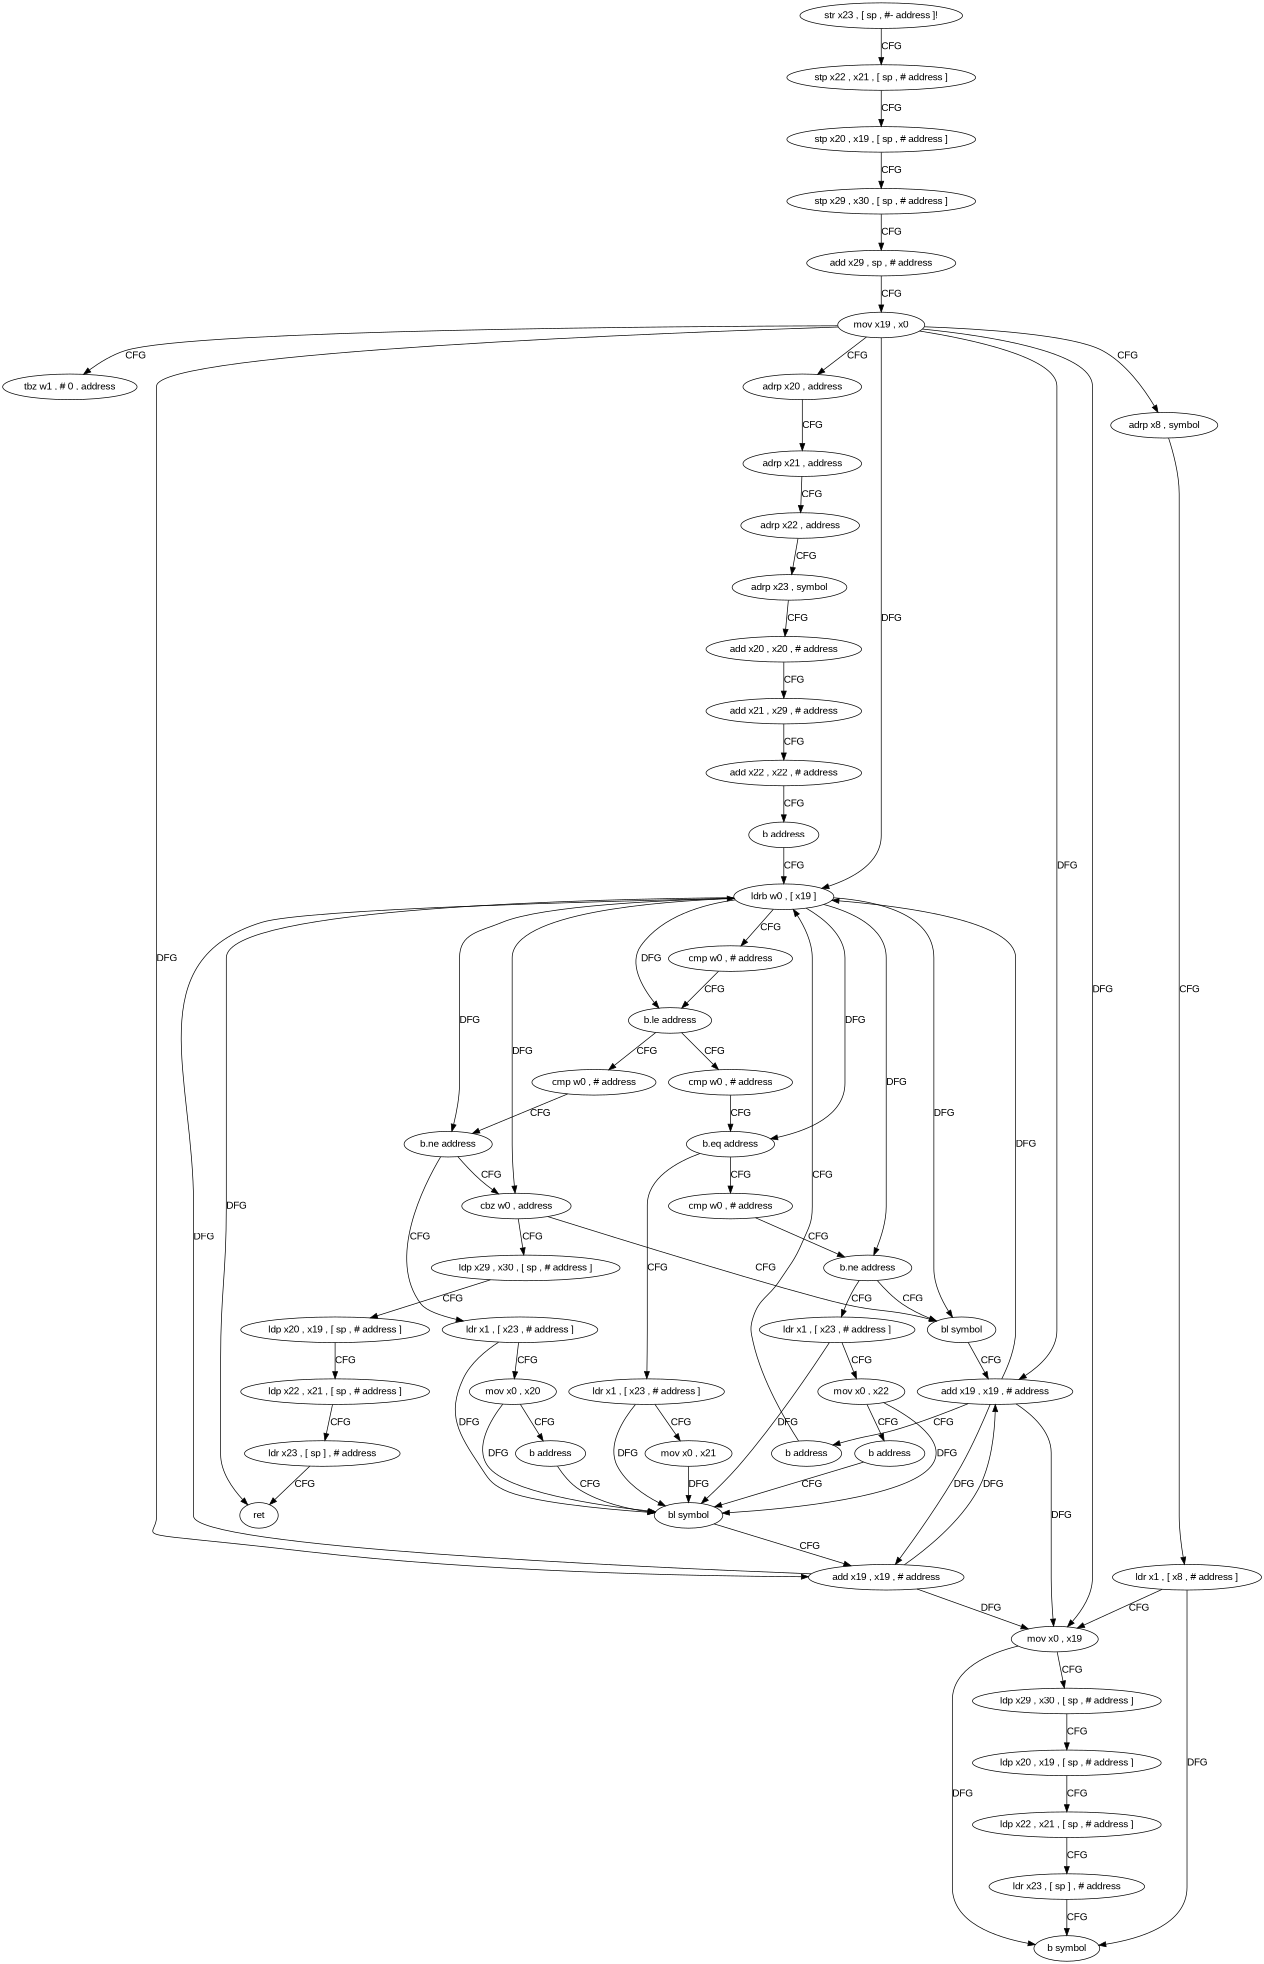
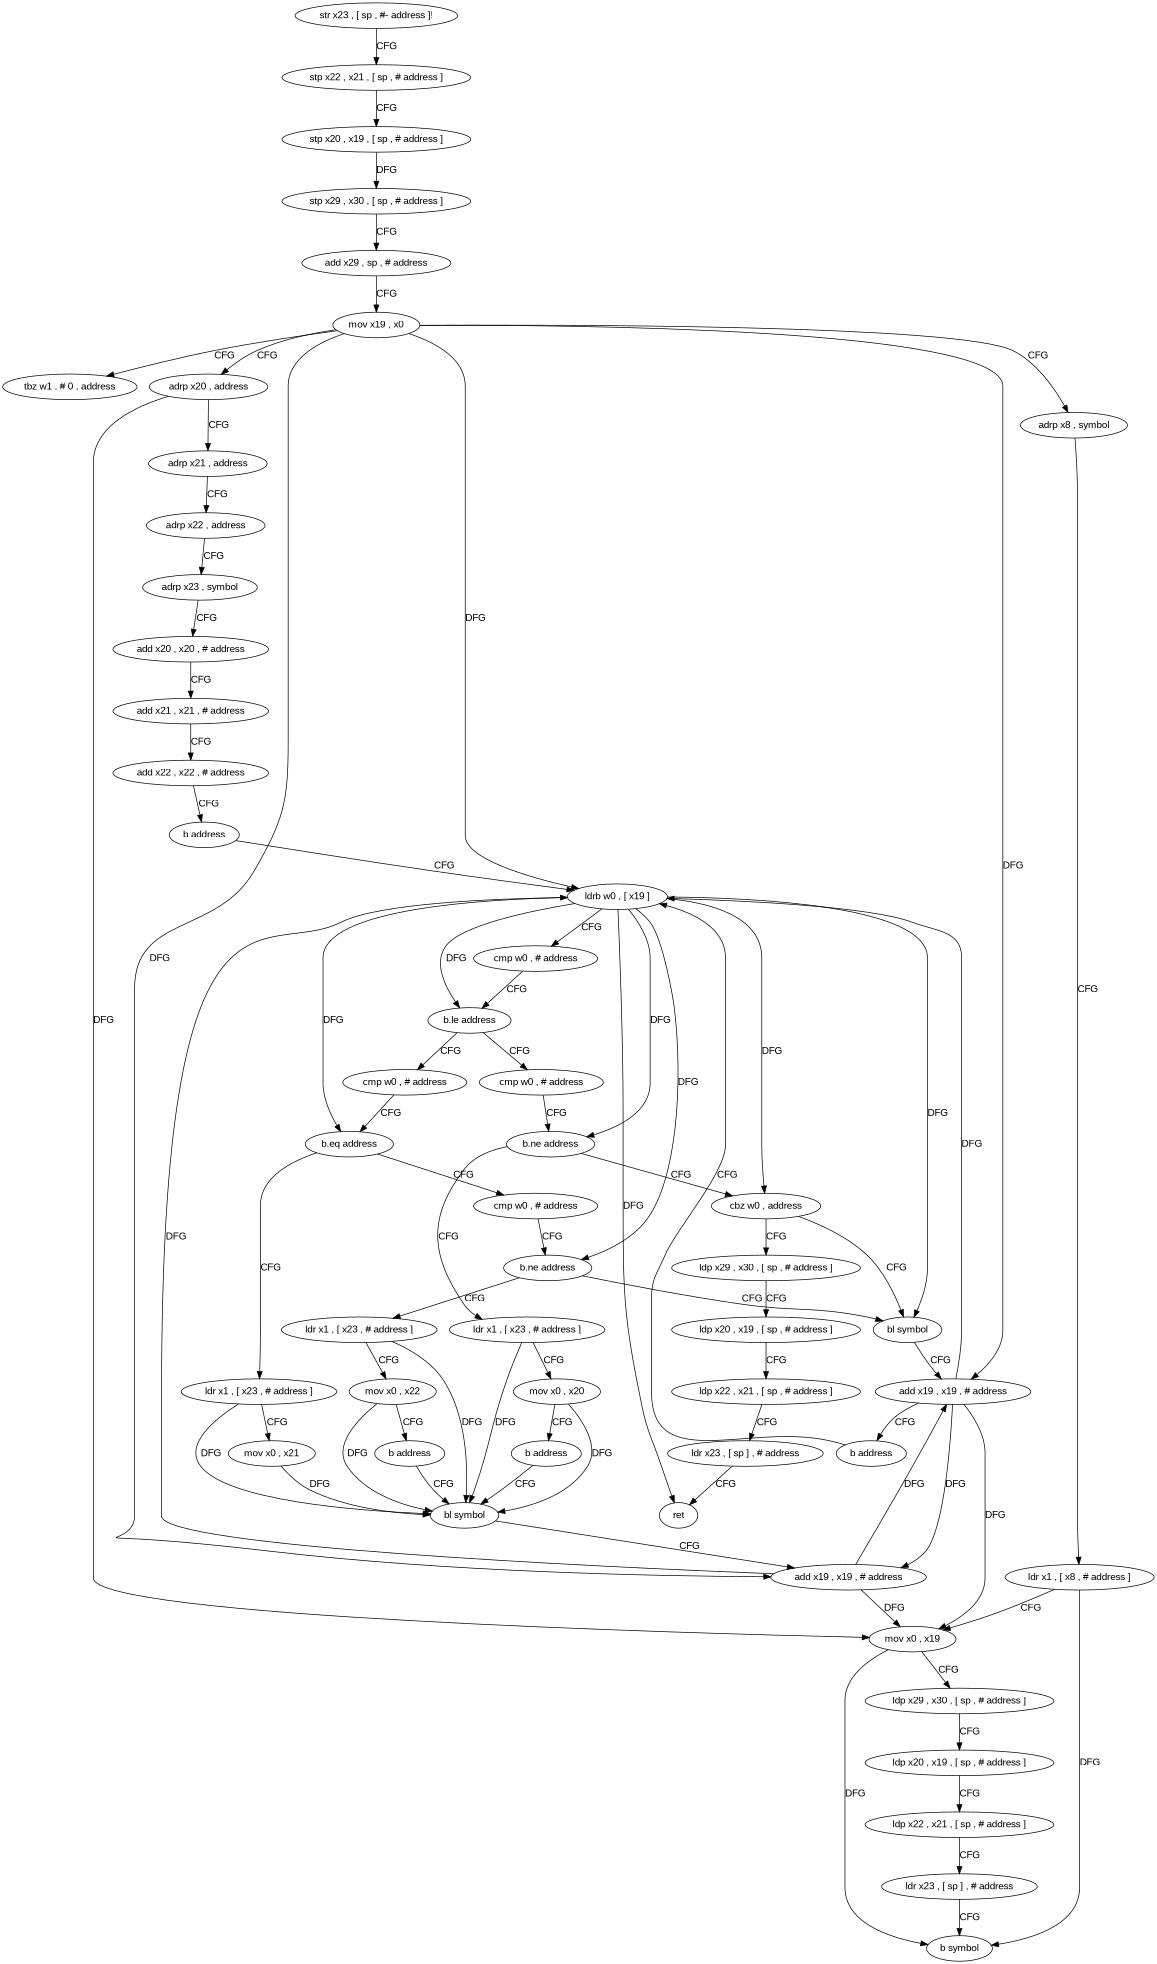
edge "stp x20 , x19 , [ sp , # address ]" -> "stp x29 , x30 , [ sp , # address ]": label "CFG" -> "DFG"
node "add x21 , x29 , # address": label "add x21 , x29 , # address" -> "add x21 , x21 , # address"
edge "mov x19 , x0" -> "mov x0 , x19": now "adrp x20 , address" -> "mov x0 , x19"
